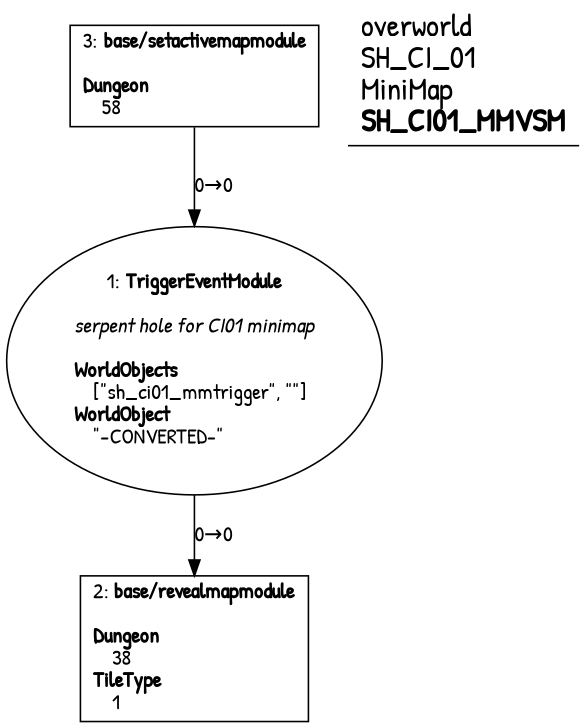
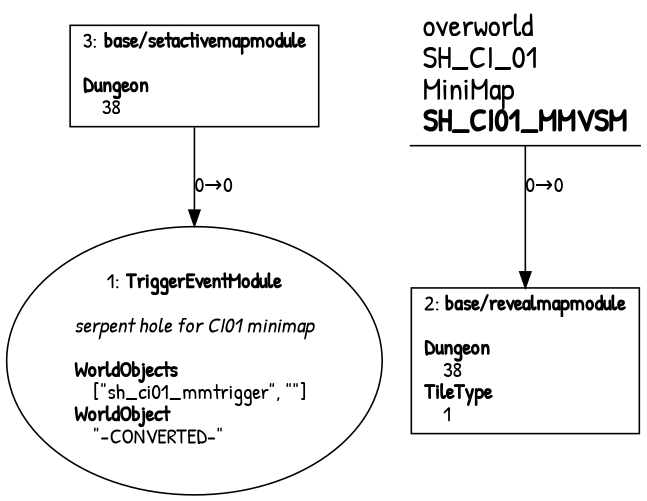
node "3:": text "58" -> "38"
edge "1:" -> "2:": now "overworld" -> "2:"
